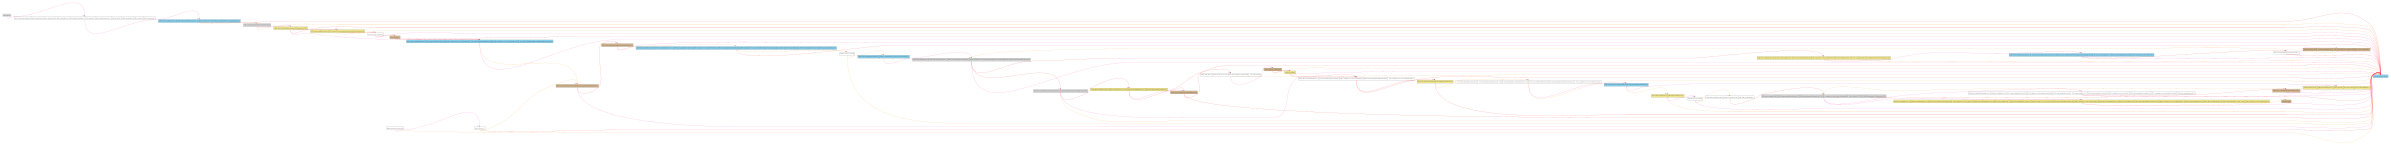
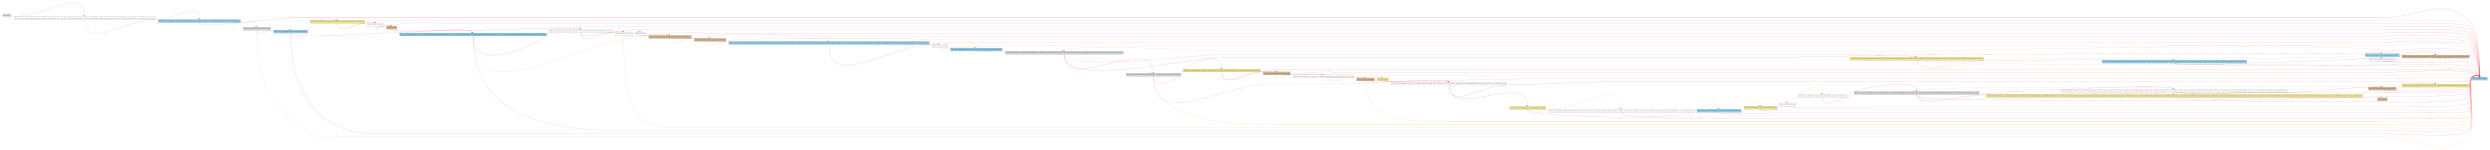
node "4968: ![v3,v2]": fillcolor khaki -> skyblue
node "4981: read-variable['Error',v12,-]": added
node "5018: constant[true,v30]": added
